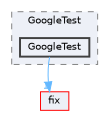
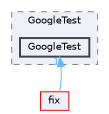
edge "GoogleTest" -> "fix": reversed
